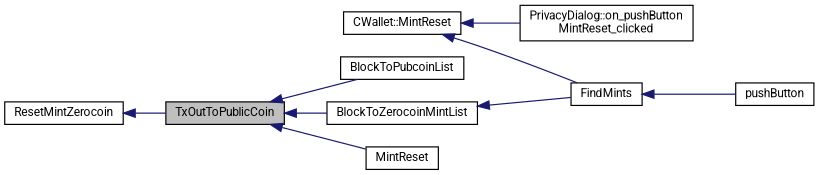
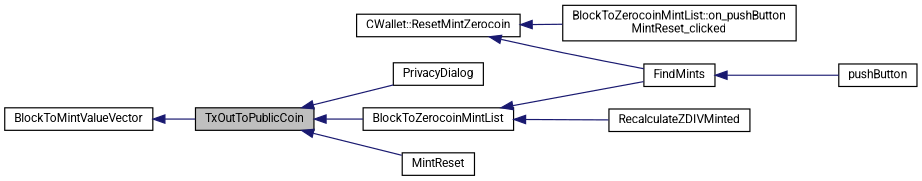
node "CWallet::MintReset": label "CWallet::MintReset" -> "CWallet::ResetMintZerocoin"
node "PrivacyDialog::on_pushButton MintReset_clicked": label "PrivacyDialog::on_pushButton MintReset_clicked" -> "BlockToZerocoinMintList::on_pushButton MintReset_clicked"
node "BlockToPubcoinList": label "BlockToPubcoinList" -> "PrivacyDialog"
node "ResetMintZerocoin": label "ResetMintZerocoin" -> "BlockToMintValueVector"
node "RecalculateZDIVMinted": added
